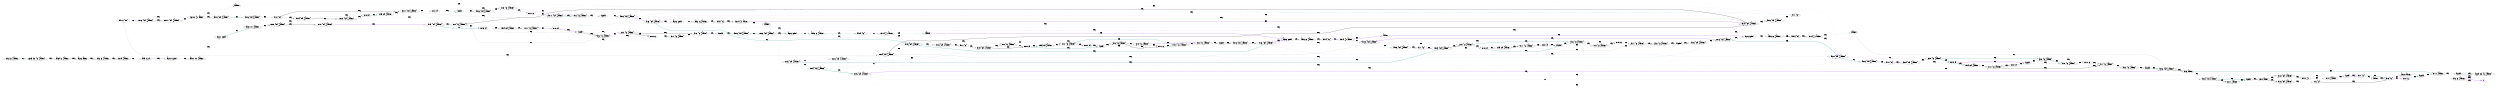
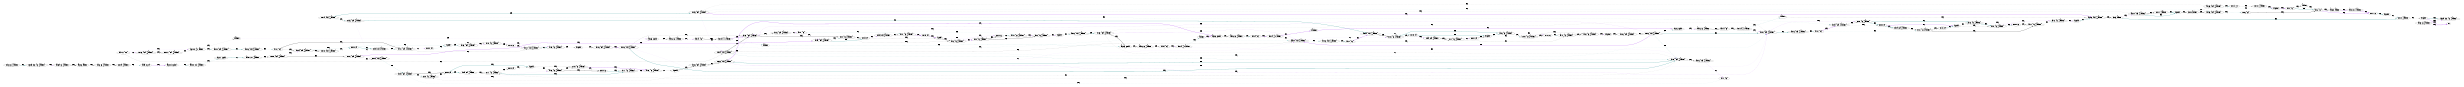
node "add x0 , x0 , # address": added
edge "stur x1 , [ x29 , #- address ]" -> "stur x2 , [ x29 , #- address ]": added, label "CFG"
edge "stur x3 , [ x29 , #- address ]" -> "stur x4 , [ x29 , #- address ]": reversed
